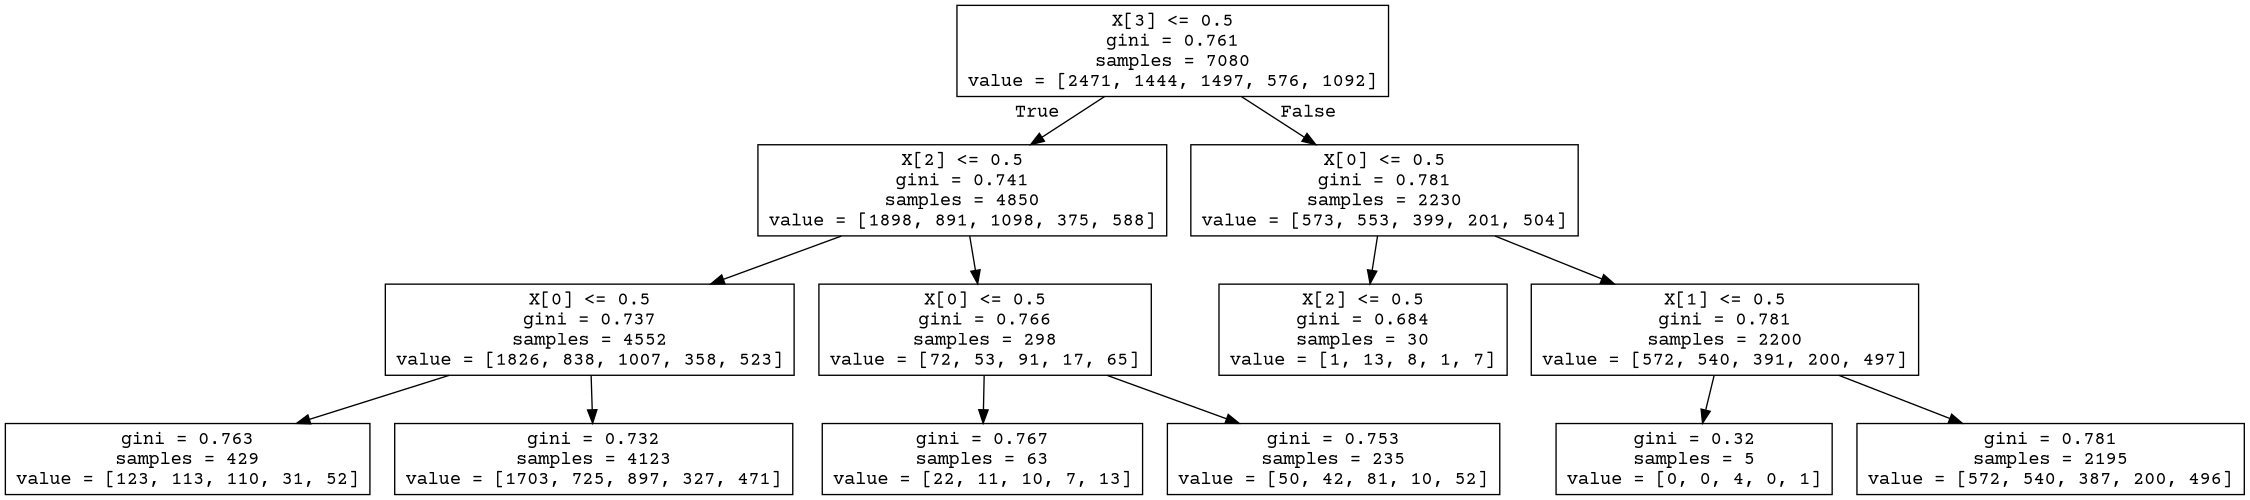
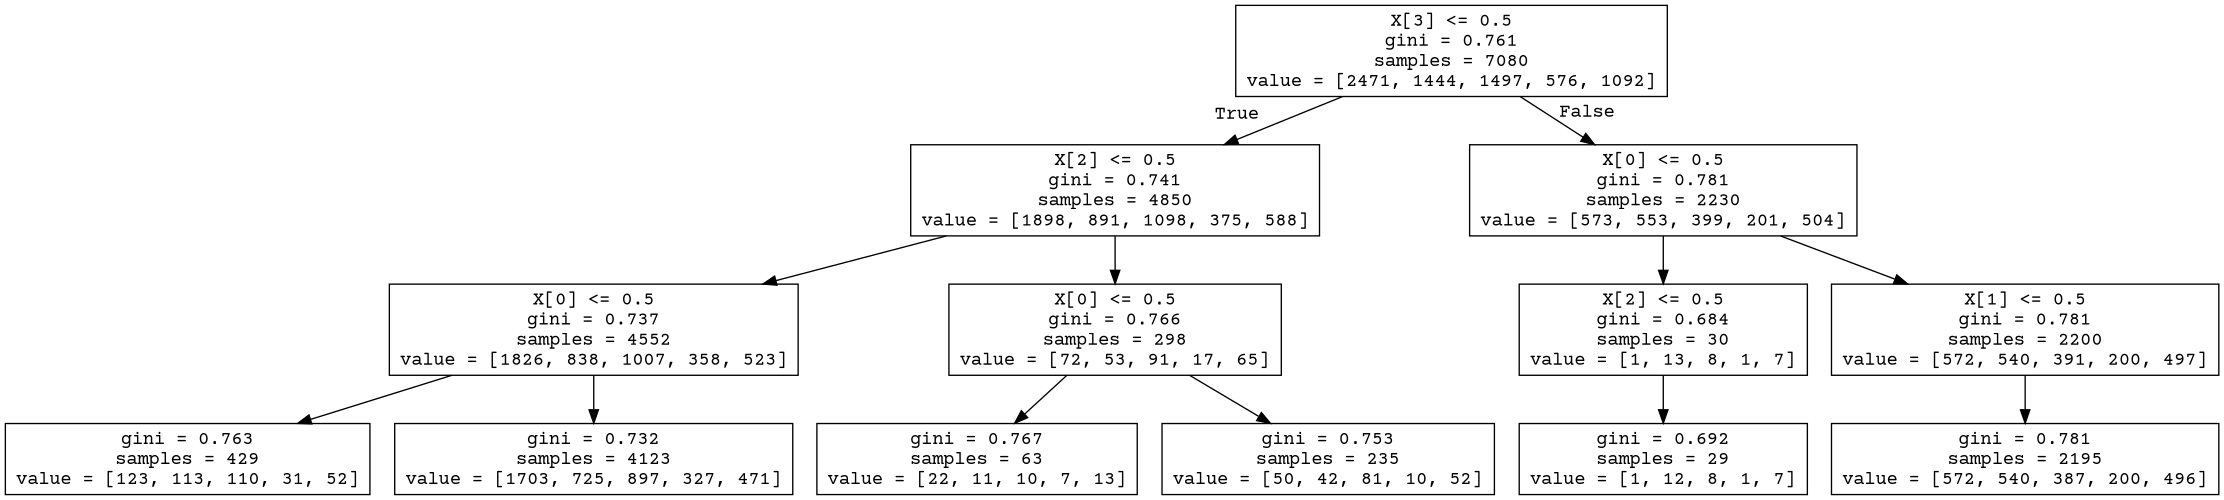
node "gini = 0.692 samples = 29 value = [1, 12, 8, 1, 7]": added
node "gini = 0.32 samples = 5 value = [0, 0, 4, 0, 1]": removed
